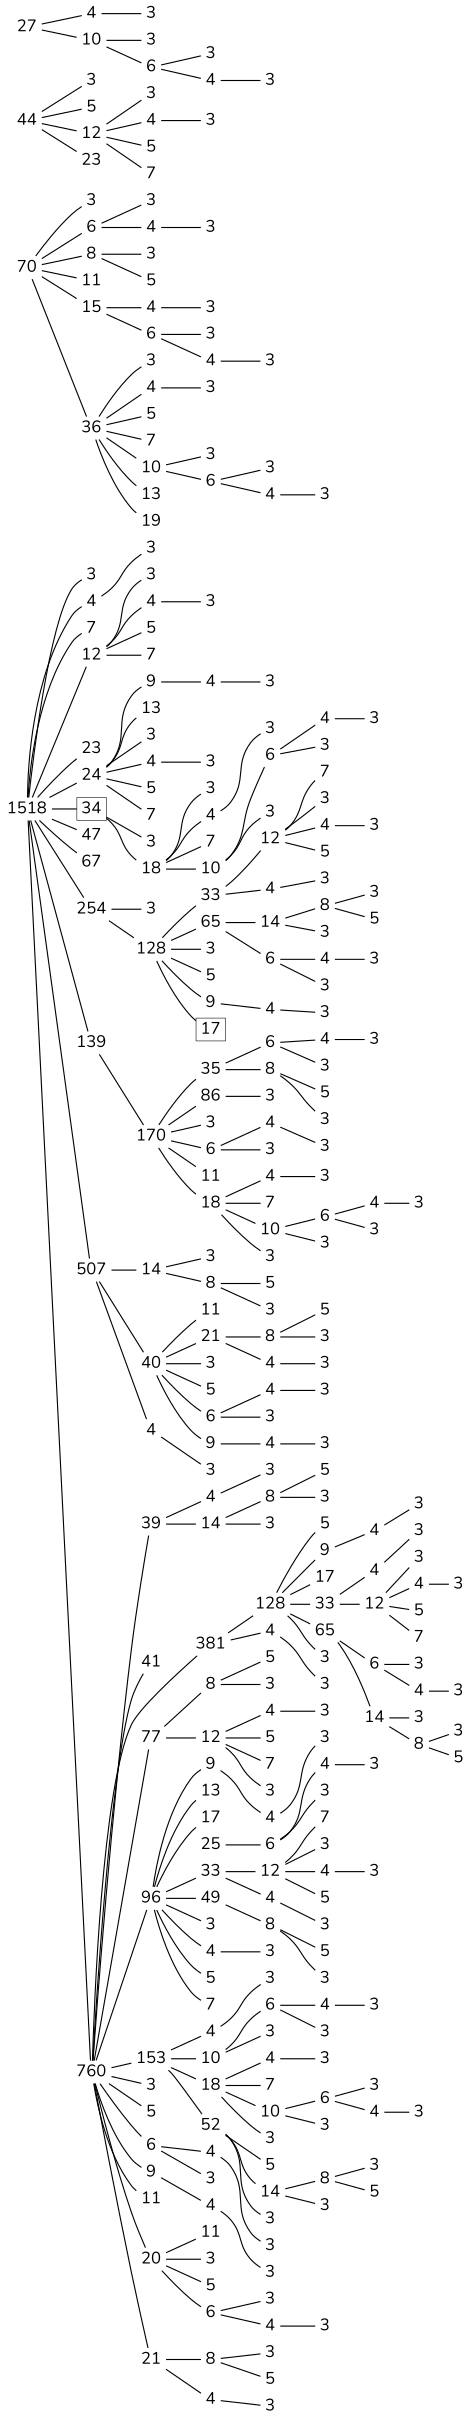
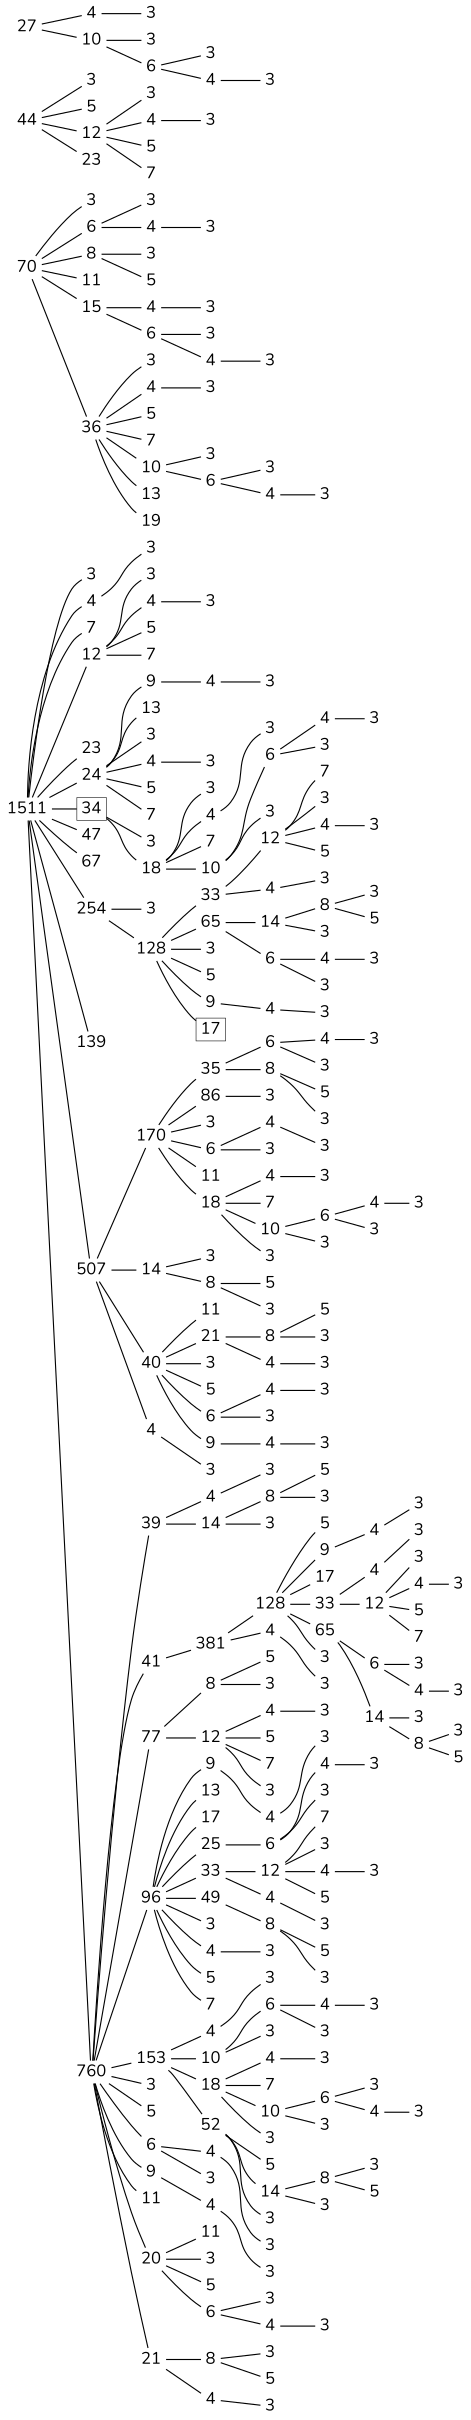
node "1518": label "1518" -> "1511"
edge "139" -- "170": now "507" -- "170"
edge "381" -- "760": now "381" -- "41"
edge "25" -- "96": added
